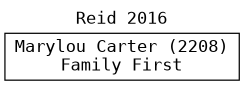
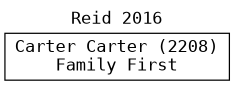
node "Marylou Carter (2208) Family First": label "Marylou Carter (2208) Family First" -> "Carter Carter (2208) Family First"
